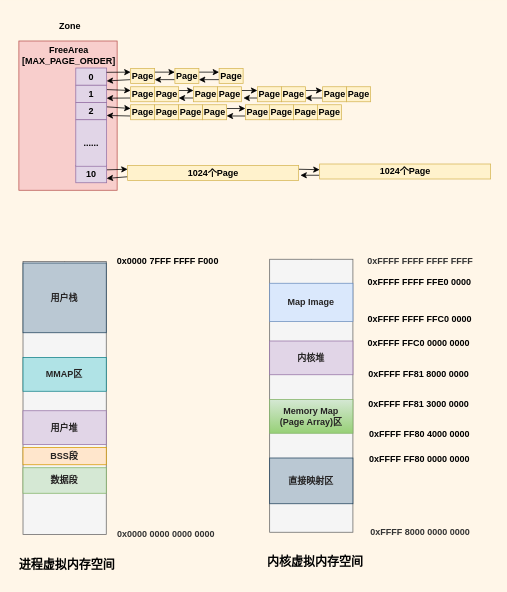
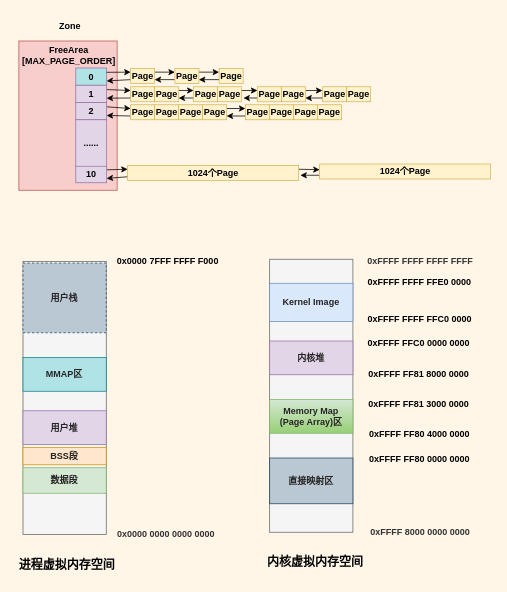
node "0": fillcolor #e1d5e7 -> #b0e3e6
node "用户栈": style solid -> dashed
node "Map Image": label "Map Image" -> "Kernel Image"
